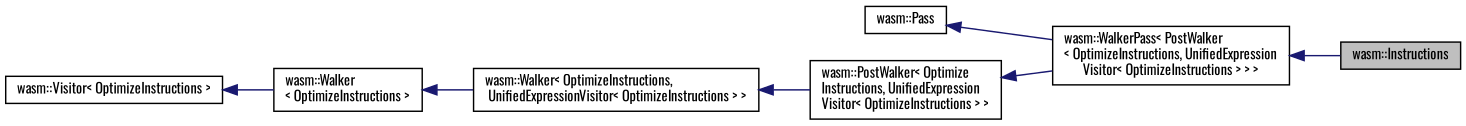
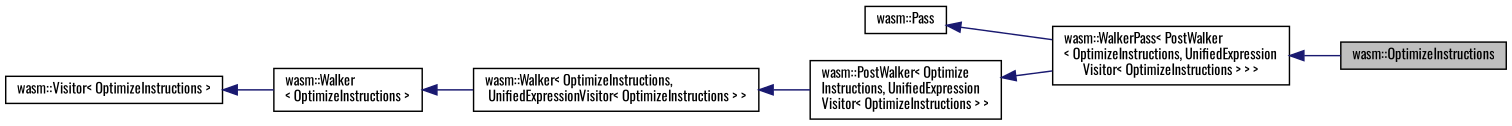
node "wasm::Instructions": label "wasm::Instructions" -> "wasm::OptimizeInstructions"
